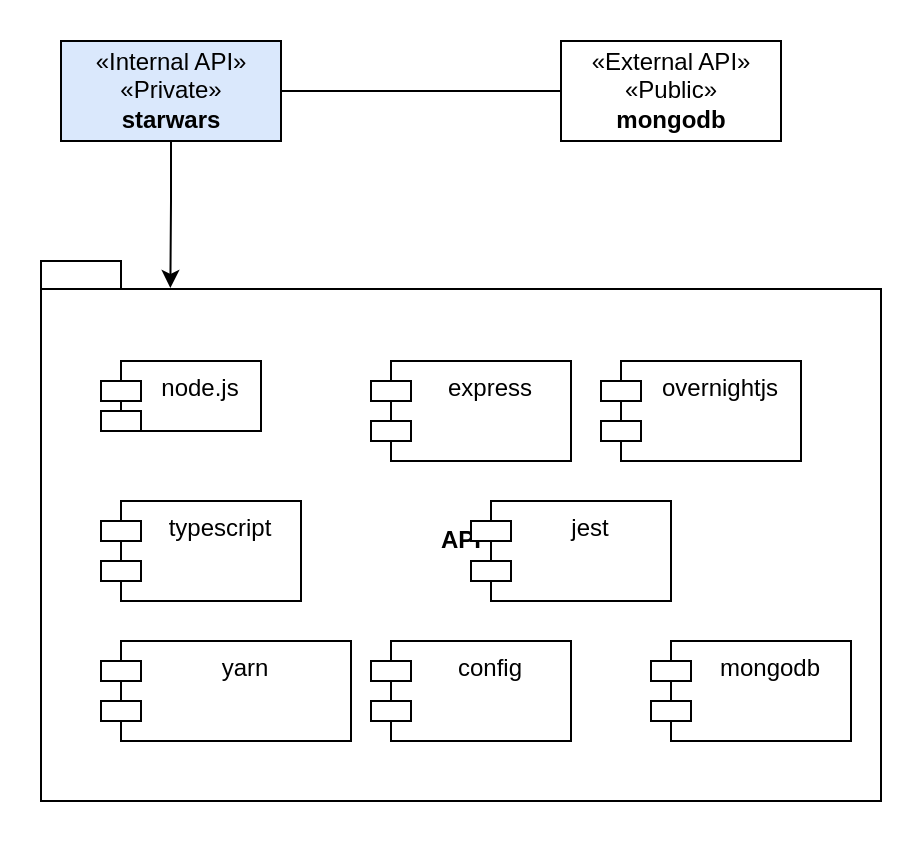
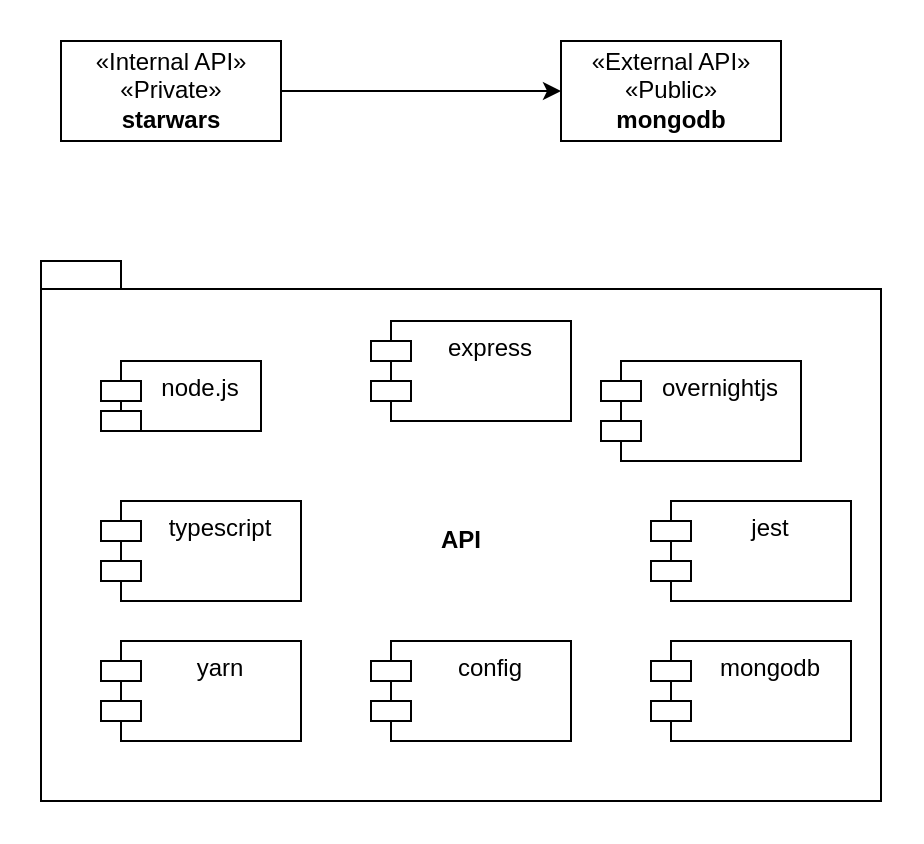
node "«Internal API» «Private» starwars": fillcolor #dae8fc -> #ffffff
edge "«Internal API» «Private» starwars" -- "«External API» «Public» mongodb": arrowhead none -> classic
edge "«Internal API» «Private» starwars" -> "API": removed
node "express": moved (471, 411) -> (471, 371)
node "jest": moved (571, 551) -> (751, 551)
node "yarn": size 250x100 -> 200x100
